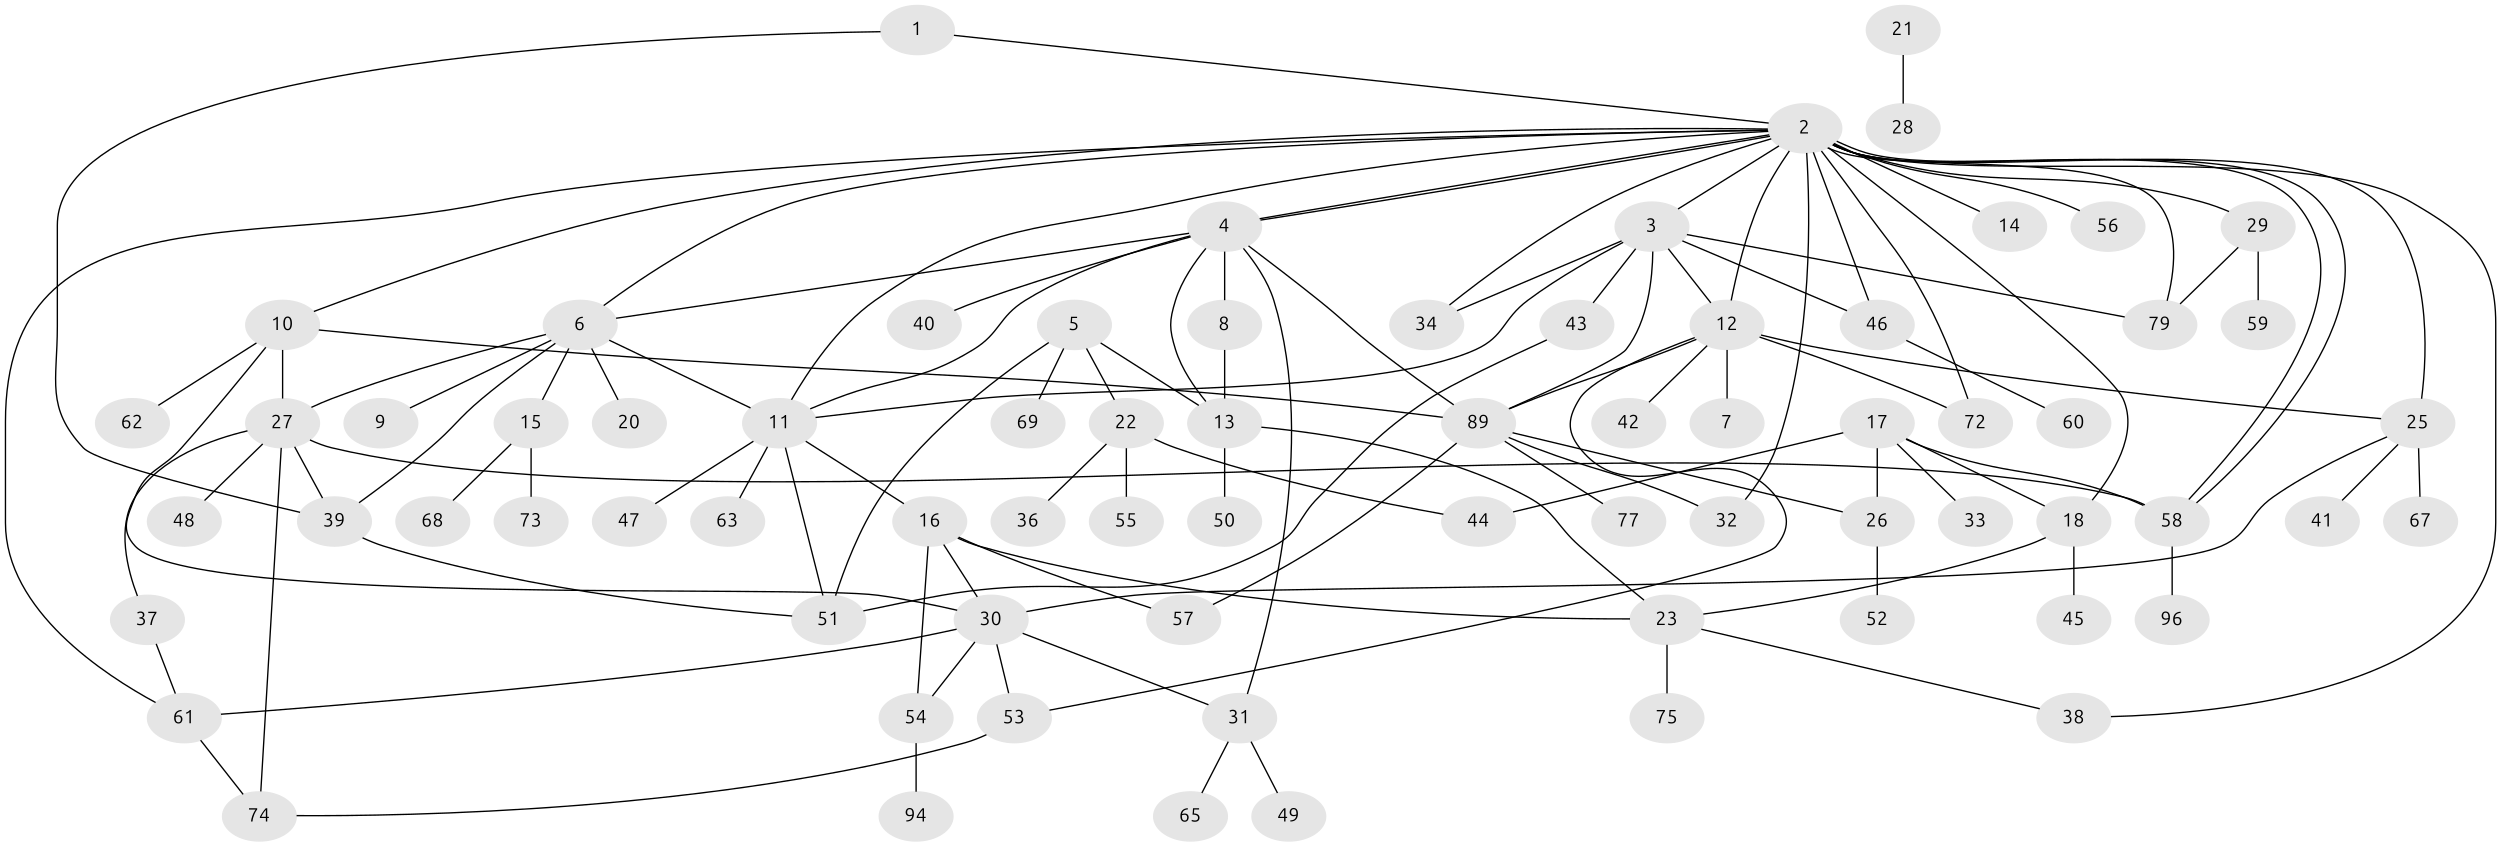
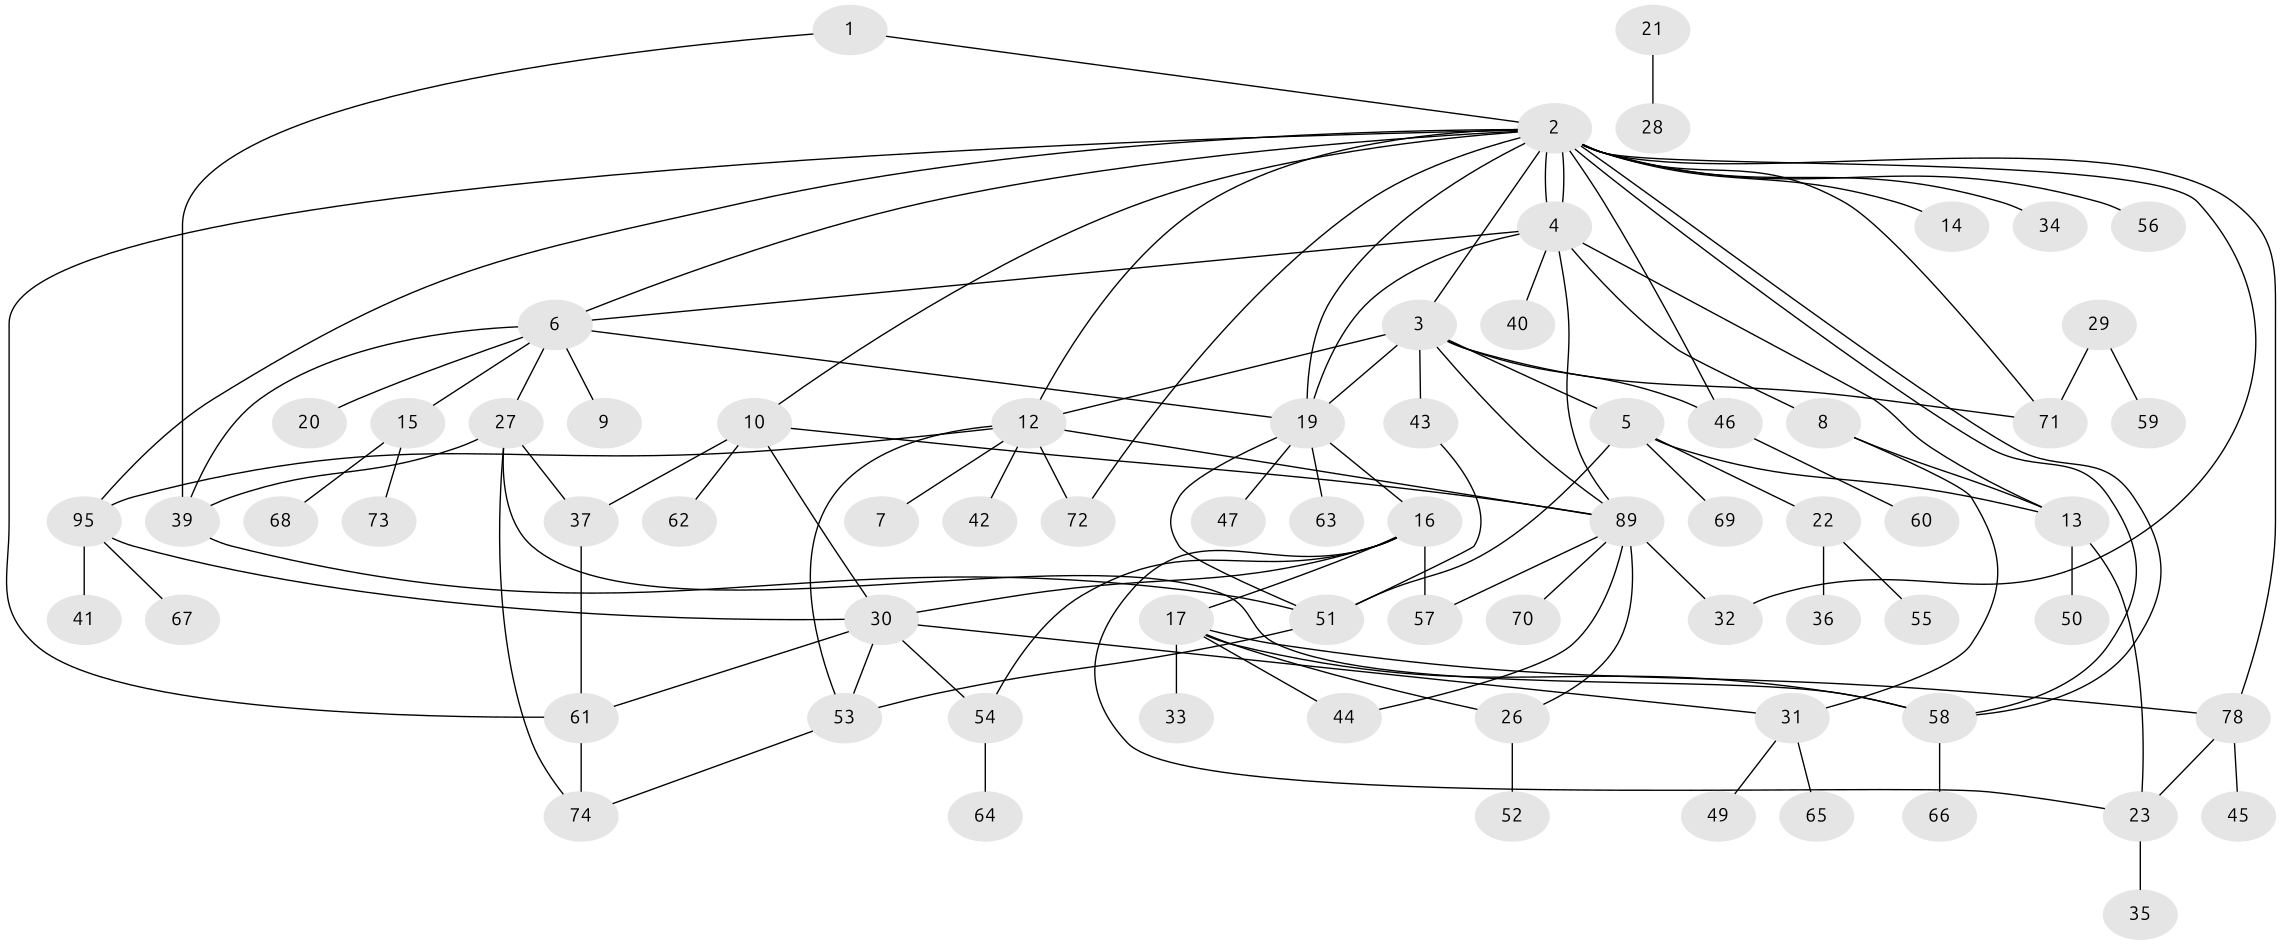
edge "2" -- "29": removed
edge "3" -- "34": now "3" -- "5"
node "79": label "79" -> "71"
edge "10" -- "27": now "10" -- "37"
node "11": label "11" -> "19"
node "25": label "25" -> "95"
edge "4" -- "31": now "8" -- "31"
edge "22" -- "44": now "89" -- "44"
node "48": removed
node "77": label "77" -> "70"
node "18": label "18" -> "78"
edge "16" -- "17": added
node "96": label "96" -> "66"
edge "51" -- "53": added
node "75": label "75" -> "35"
node "38": removed
node "94": label "94" -> "64"
